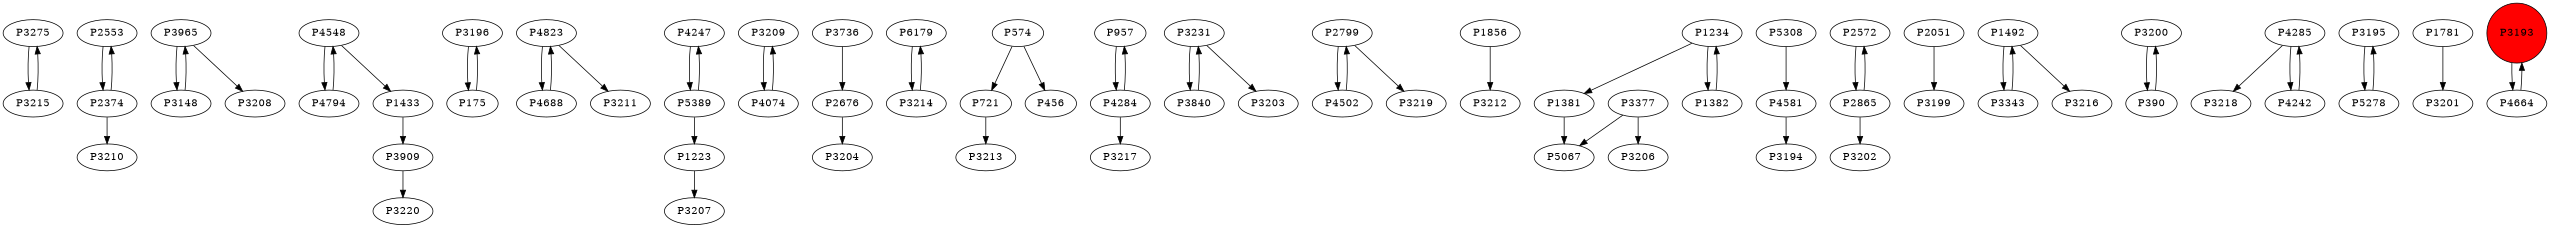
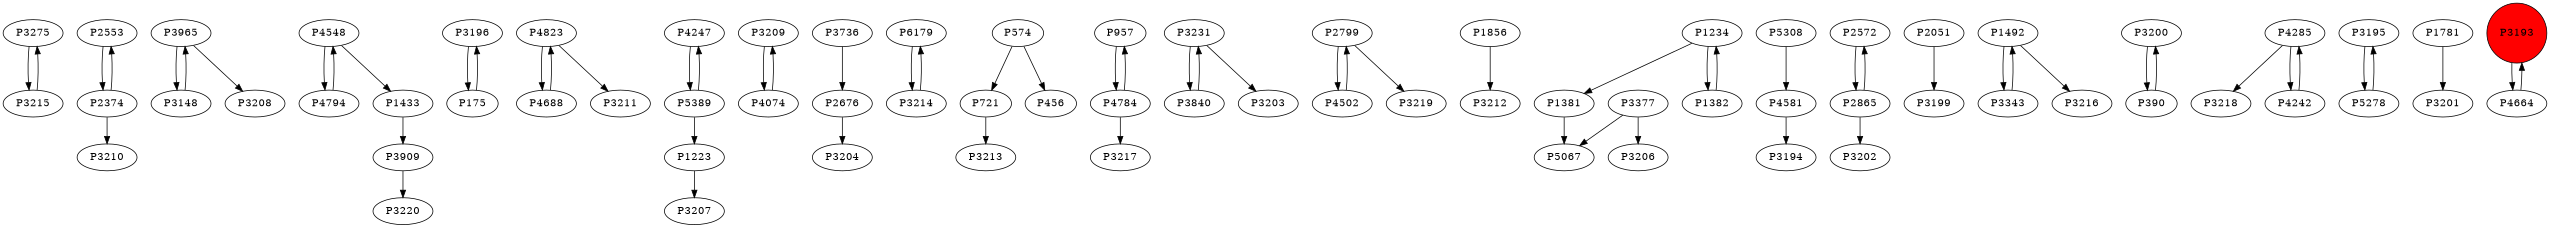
node "P4284": label "P4284" -> "P4784"
